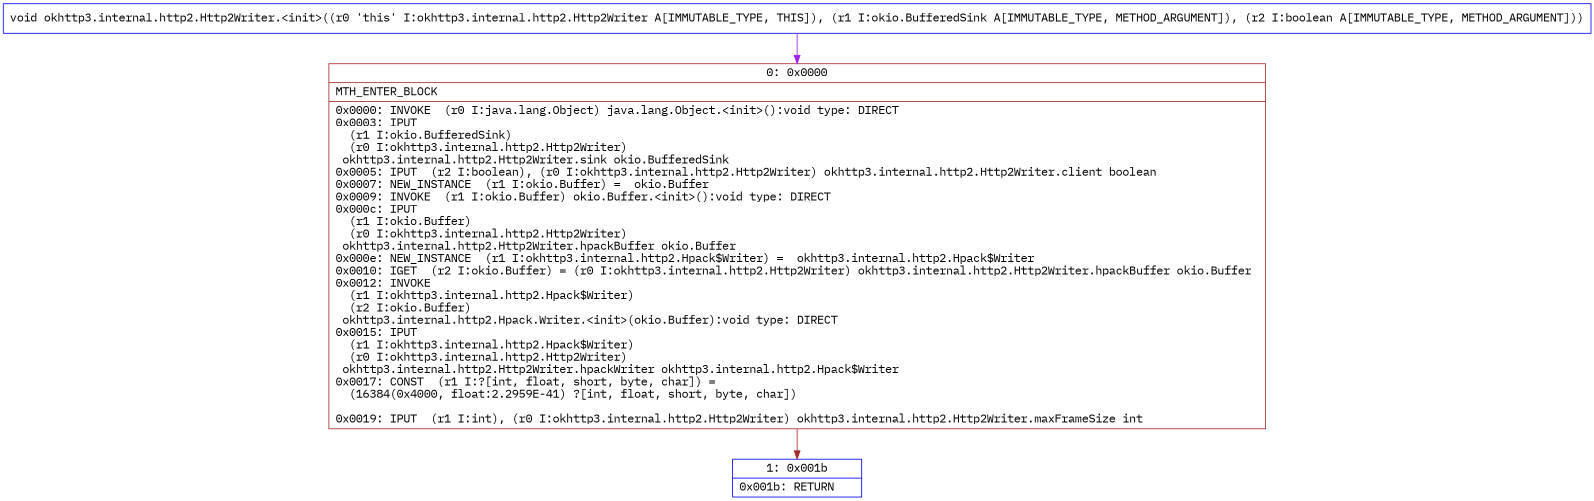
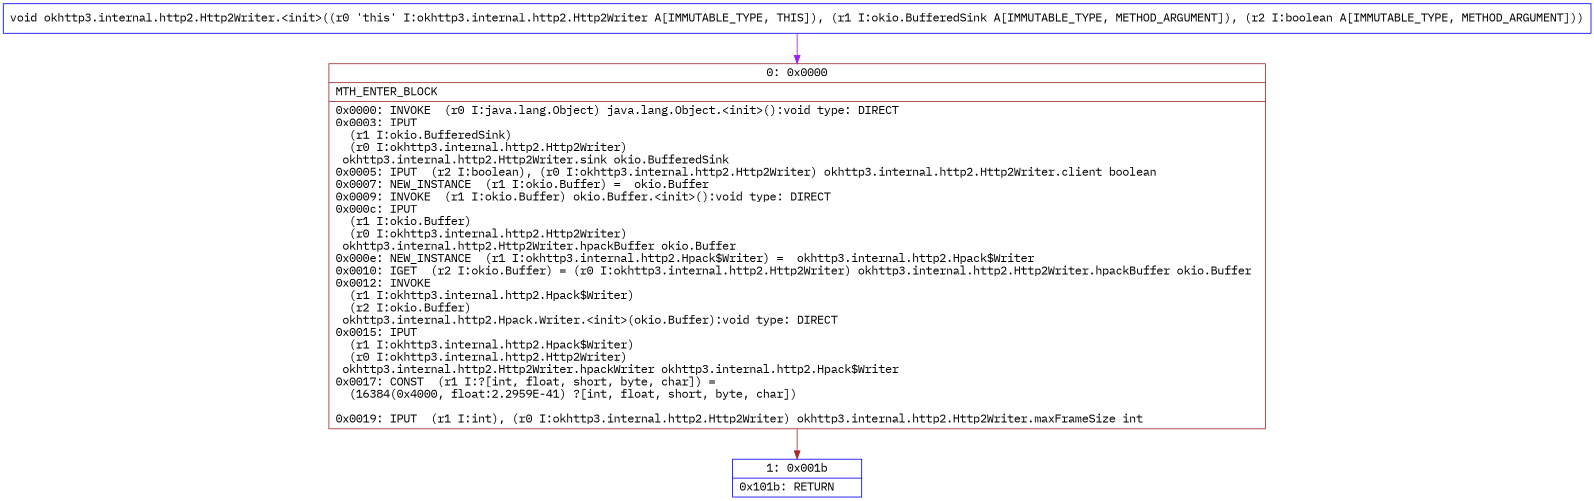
node "1: 0x001b": text "0x001b: RETURN" -> "0x101b: RETURN"
